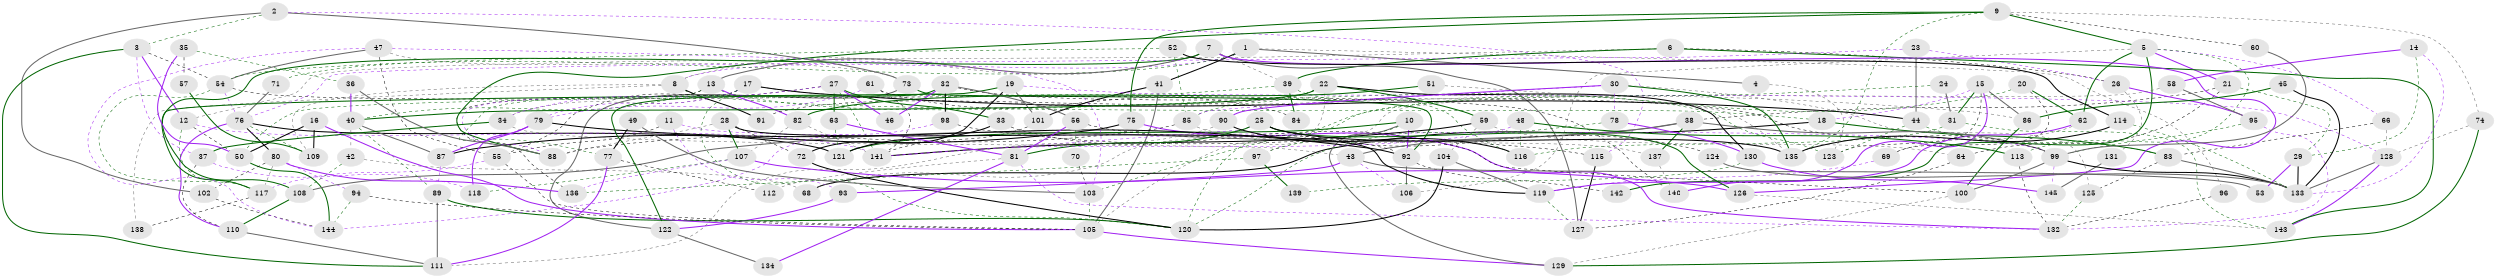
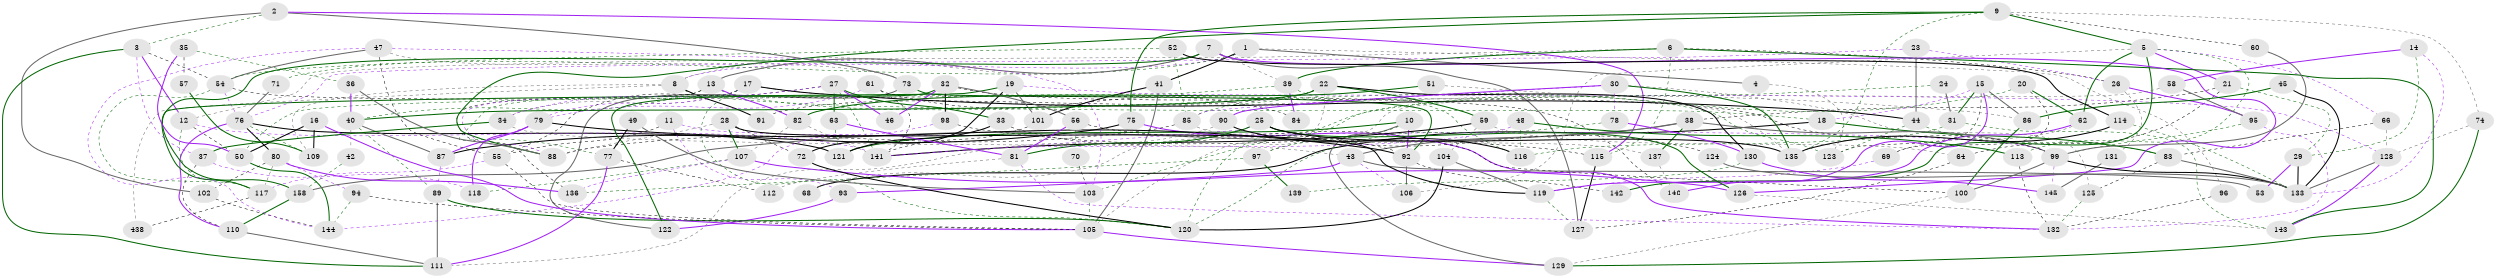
edge "2" -- "115": style dashed -> bold
edge "39" -- "84": color darkgreen -> purple
edge "6" -- "115": added
edge "42" -- "68": removed
node "108": label "108" -> "158"
node "138": label "138" -> "438"
node "134": removed
